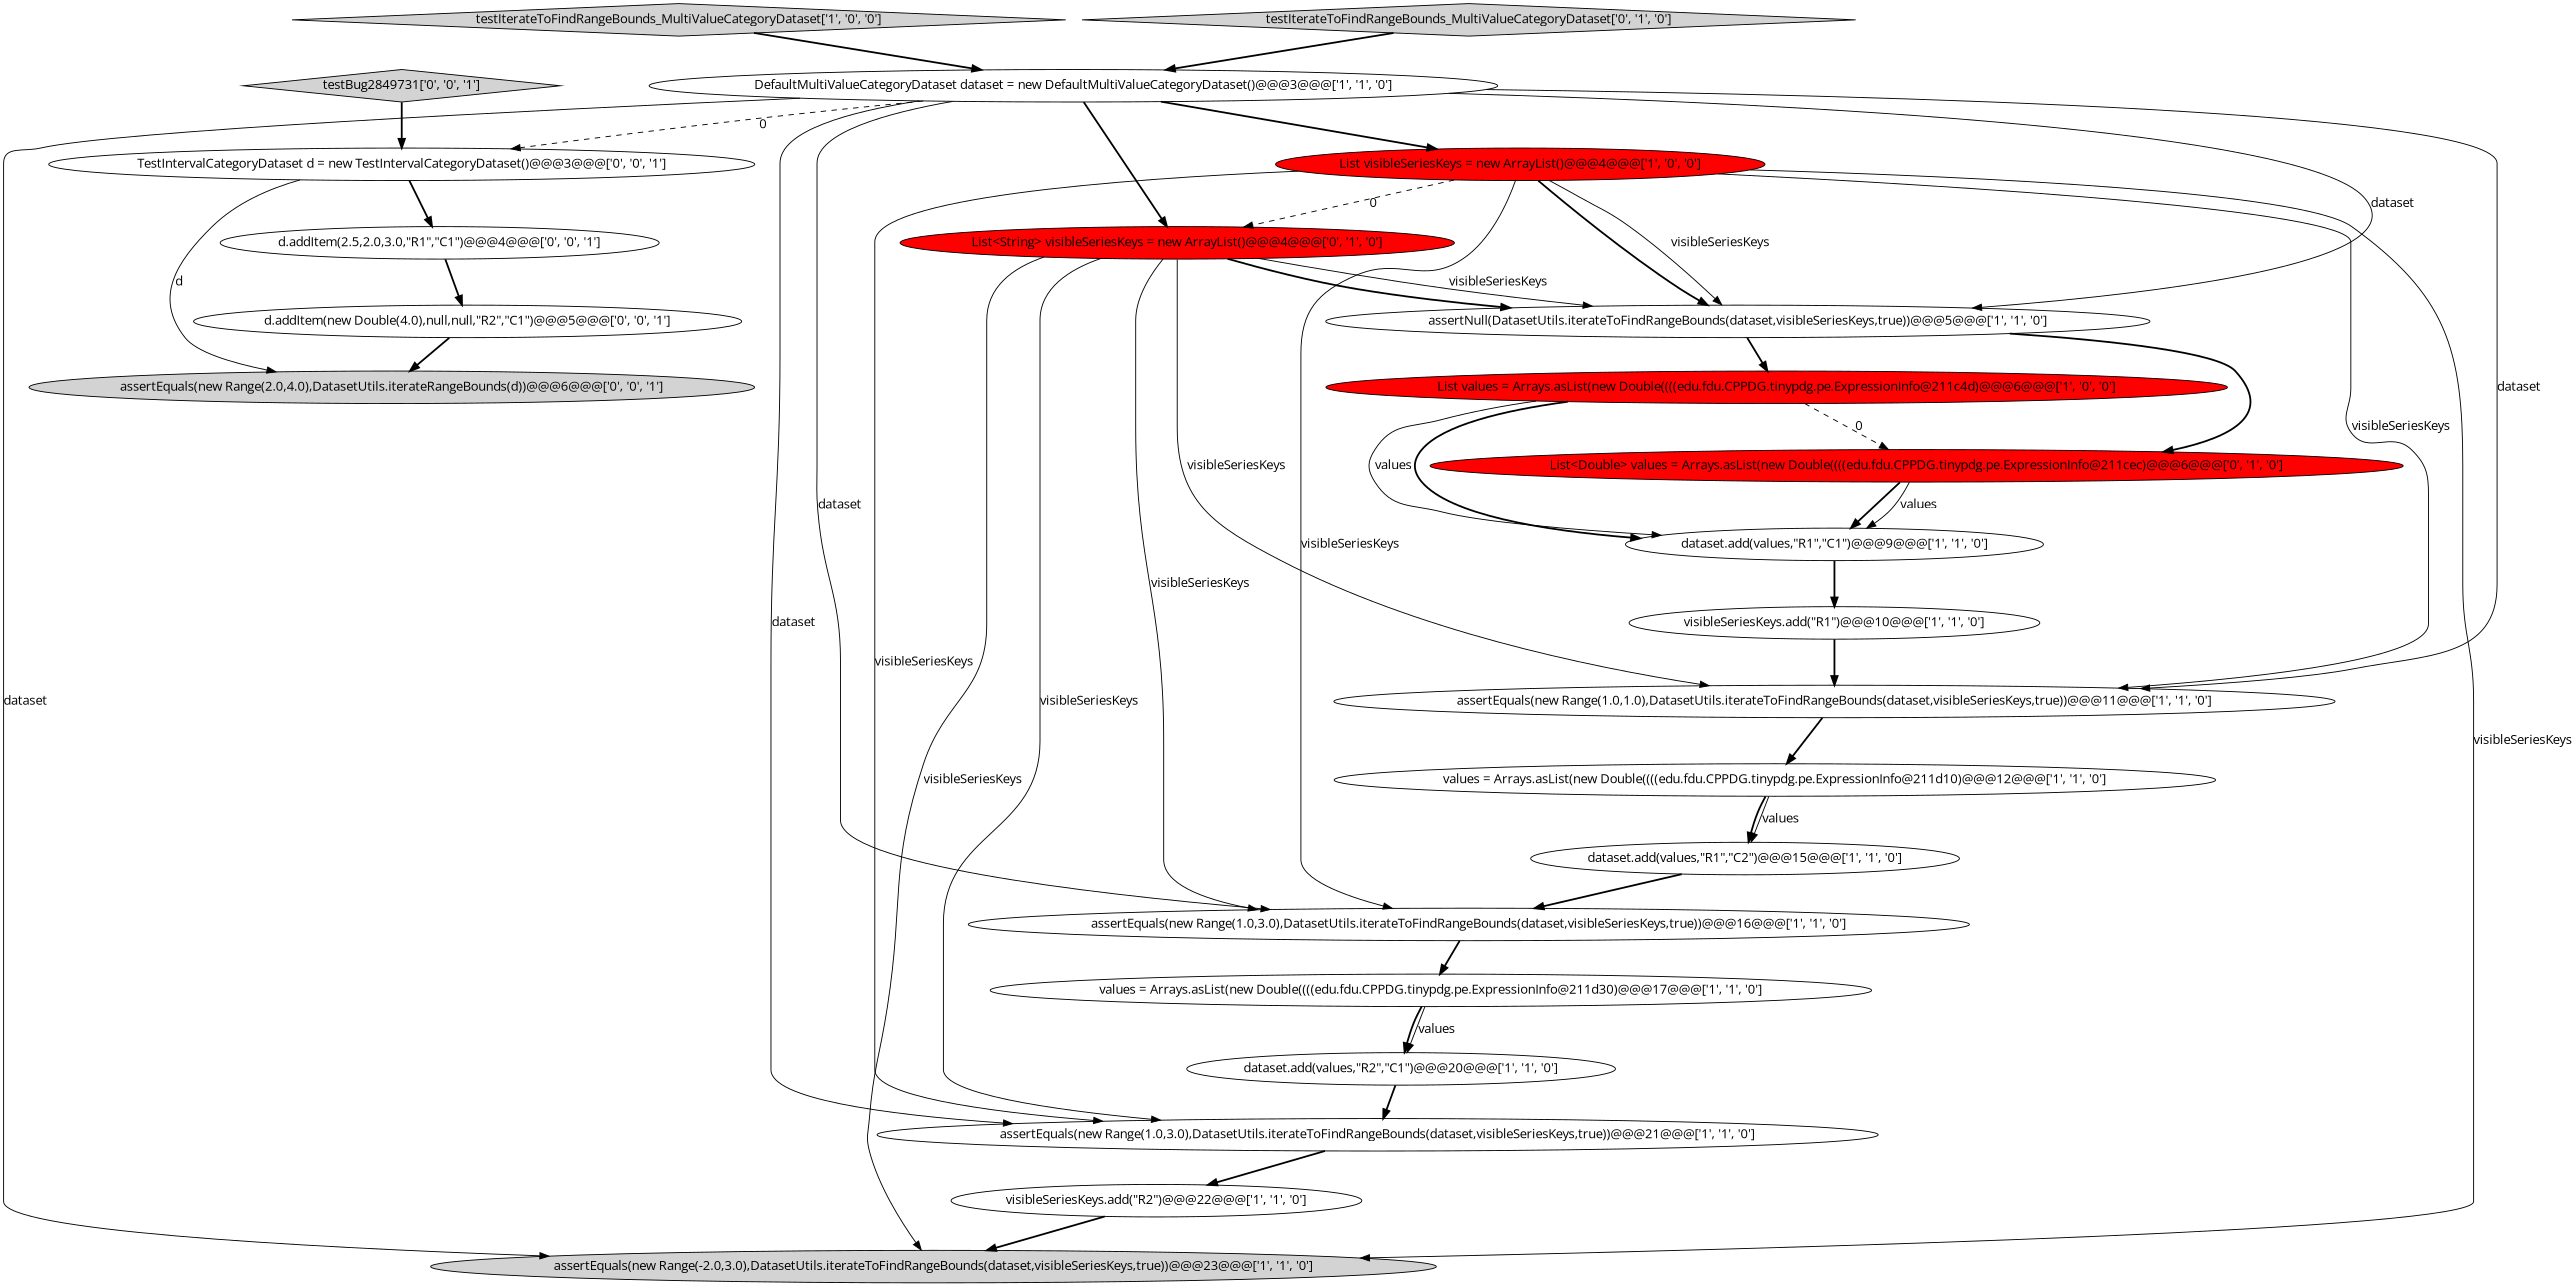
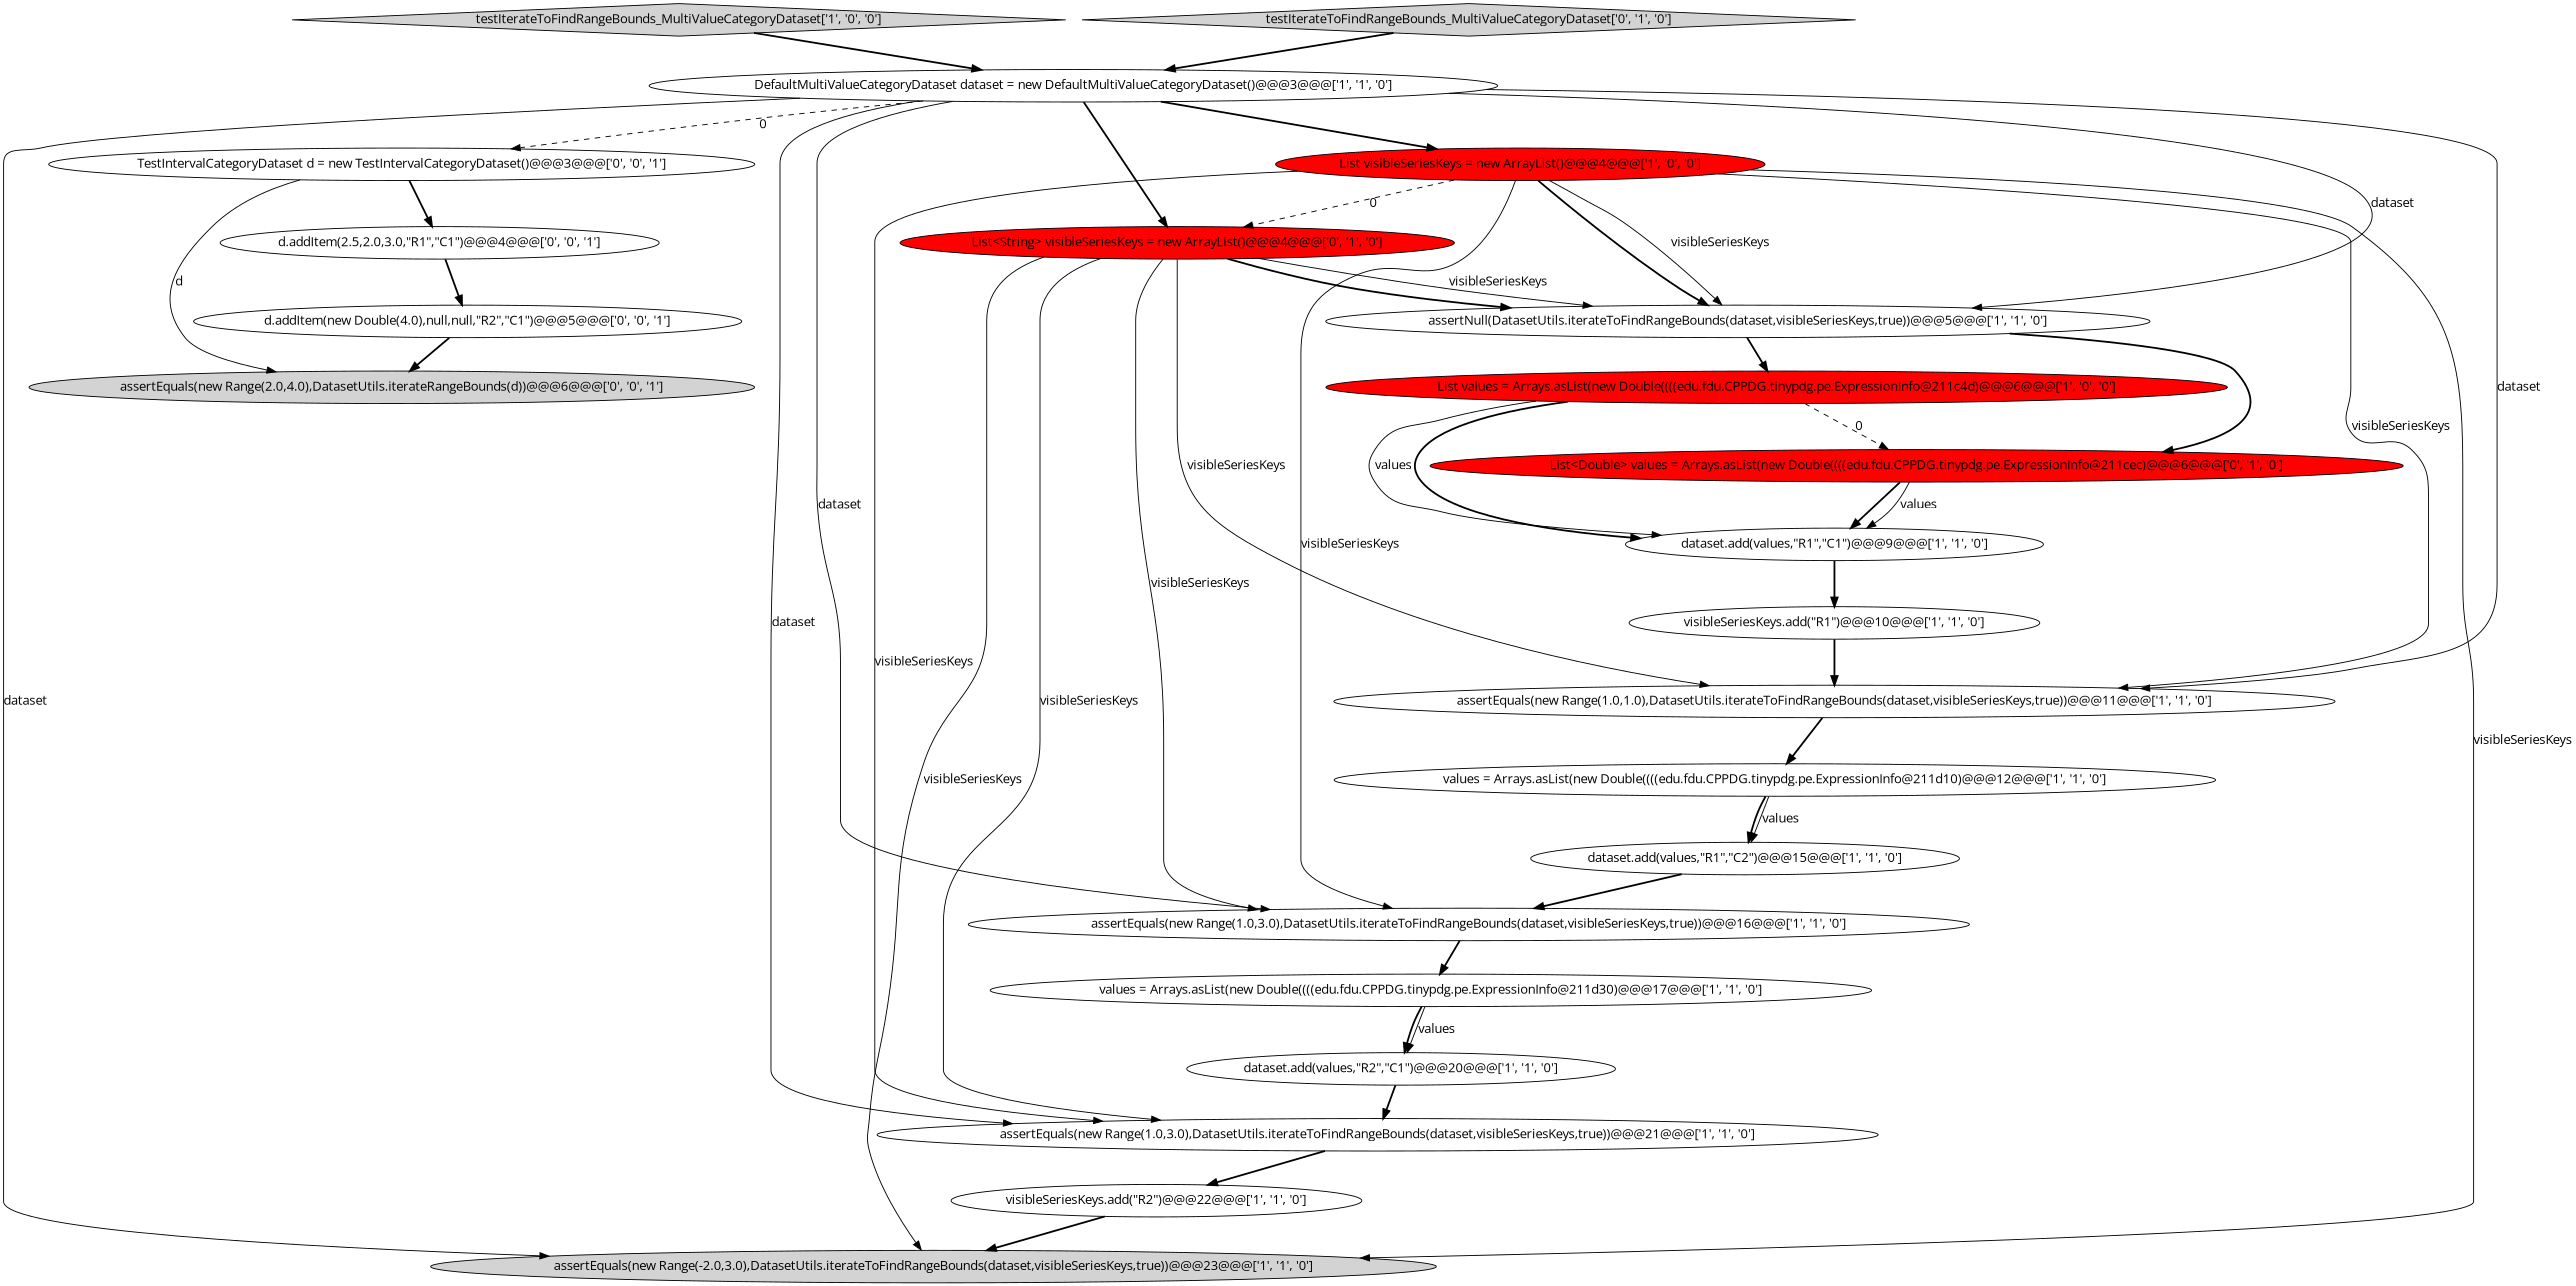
node "testBug2849731['0', '0', '1']": removed
